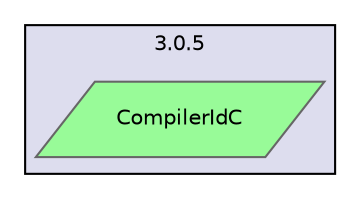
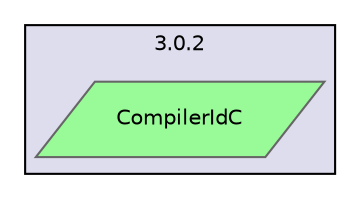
cluster "3.0.5": label "3.0.5" -> "3.0.2"
